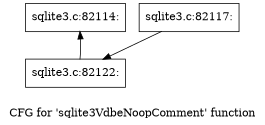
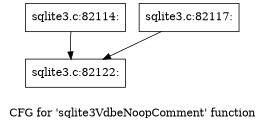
edge "sqlite3.c:82122:" -> "sqlite3.c:82114:": reversed
